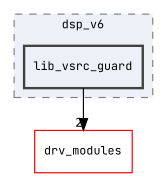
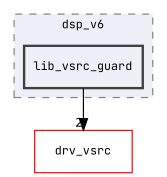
node "drv_modules": label "drv_modules" -> "drv_vsrc"
